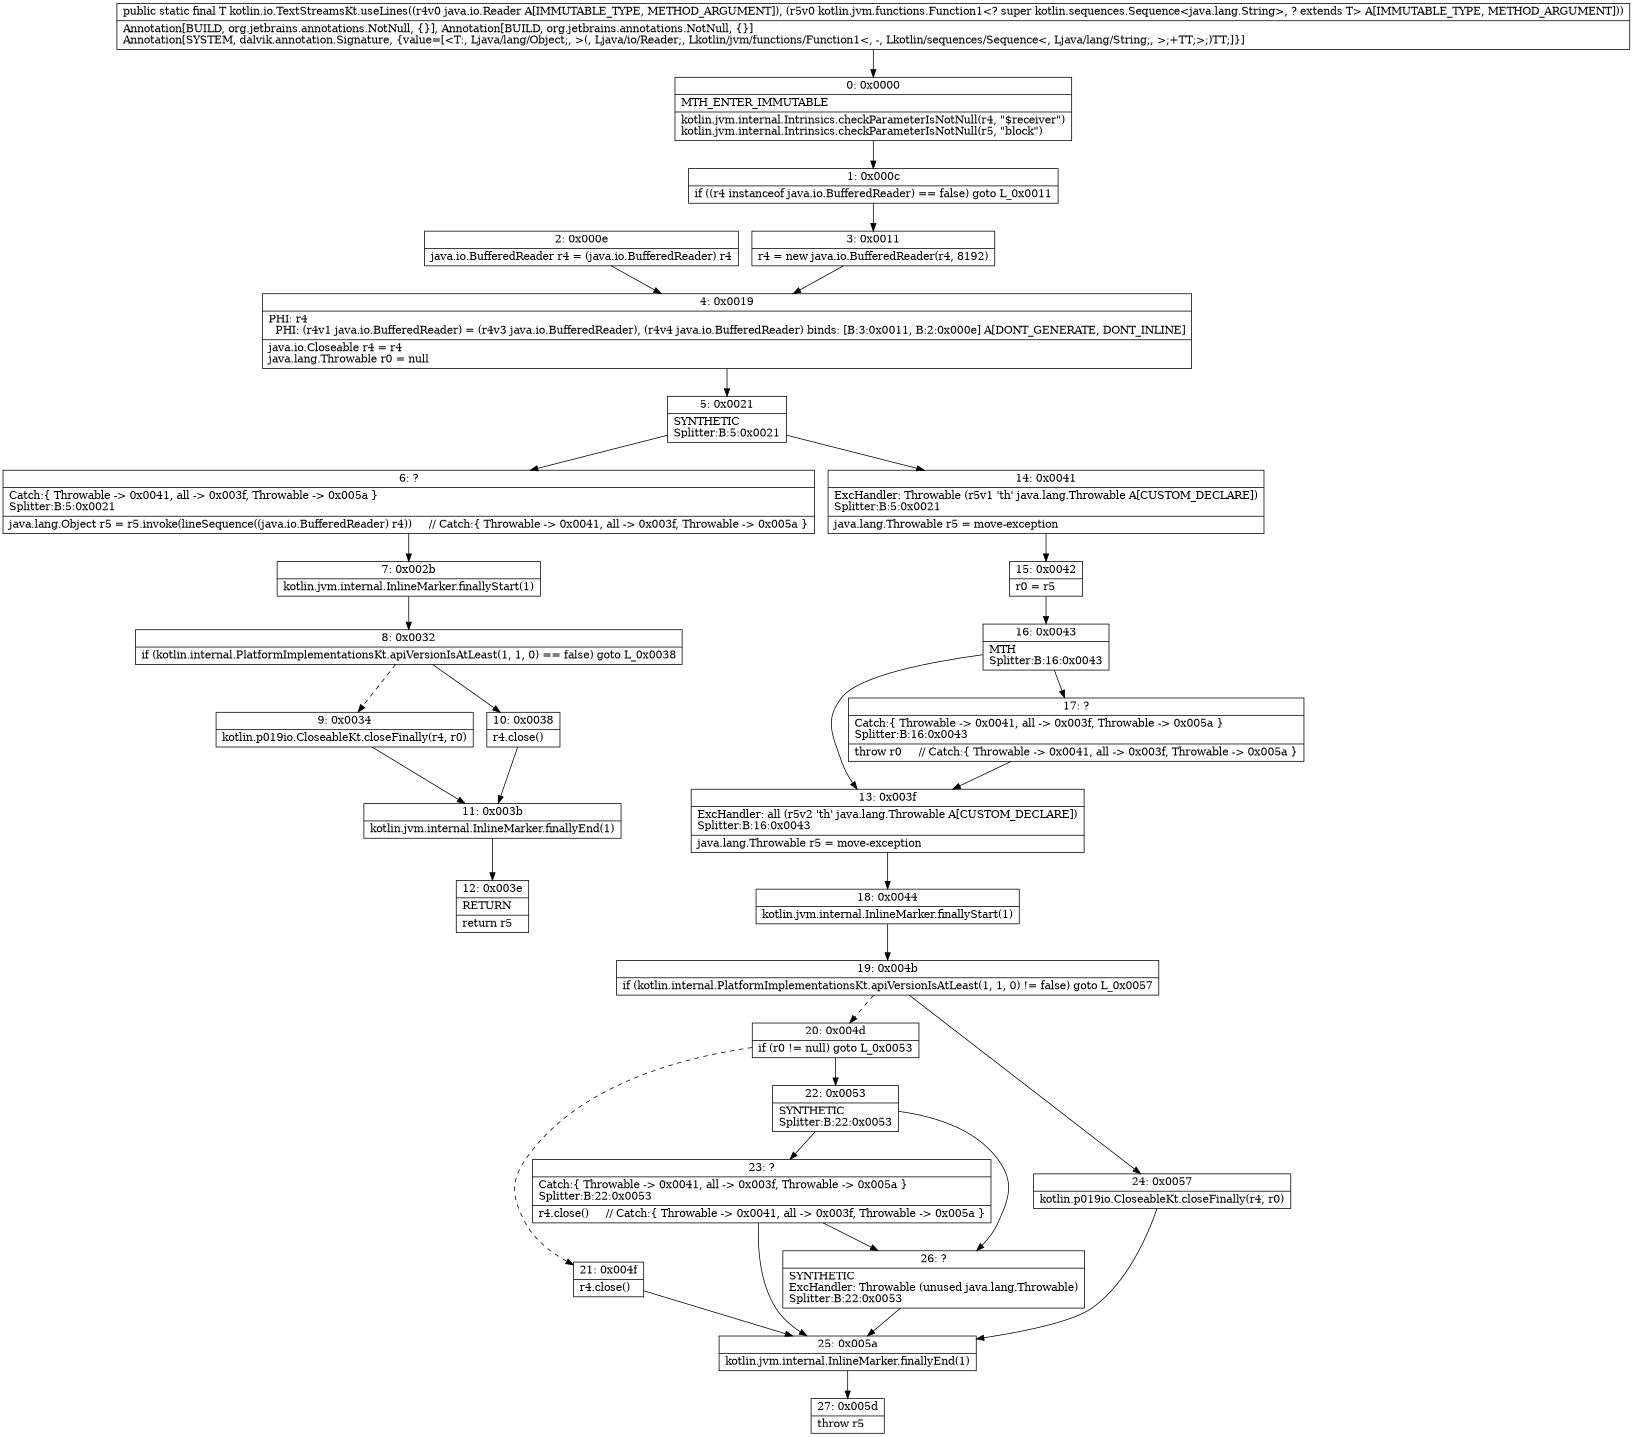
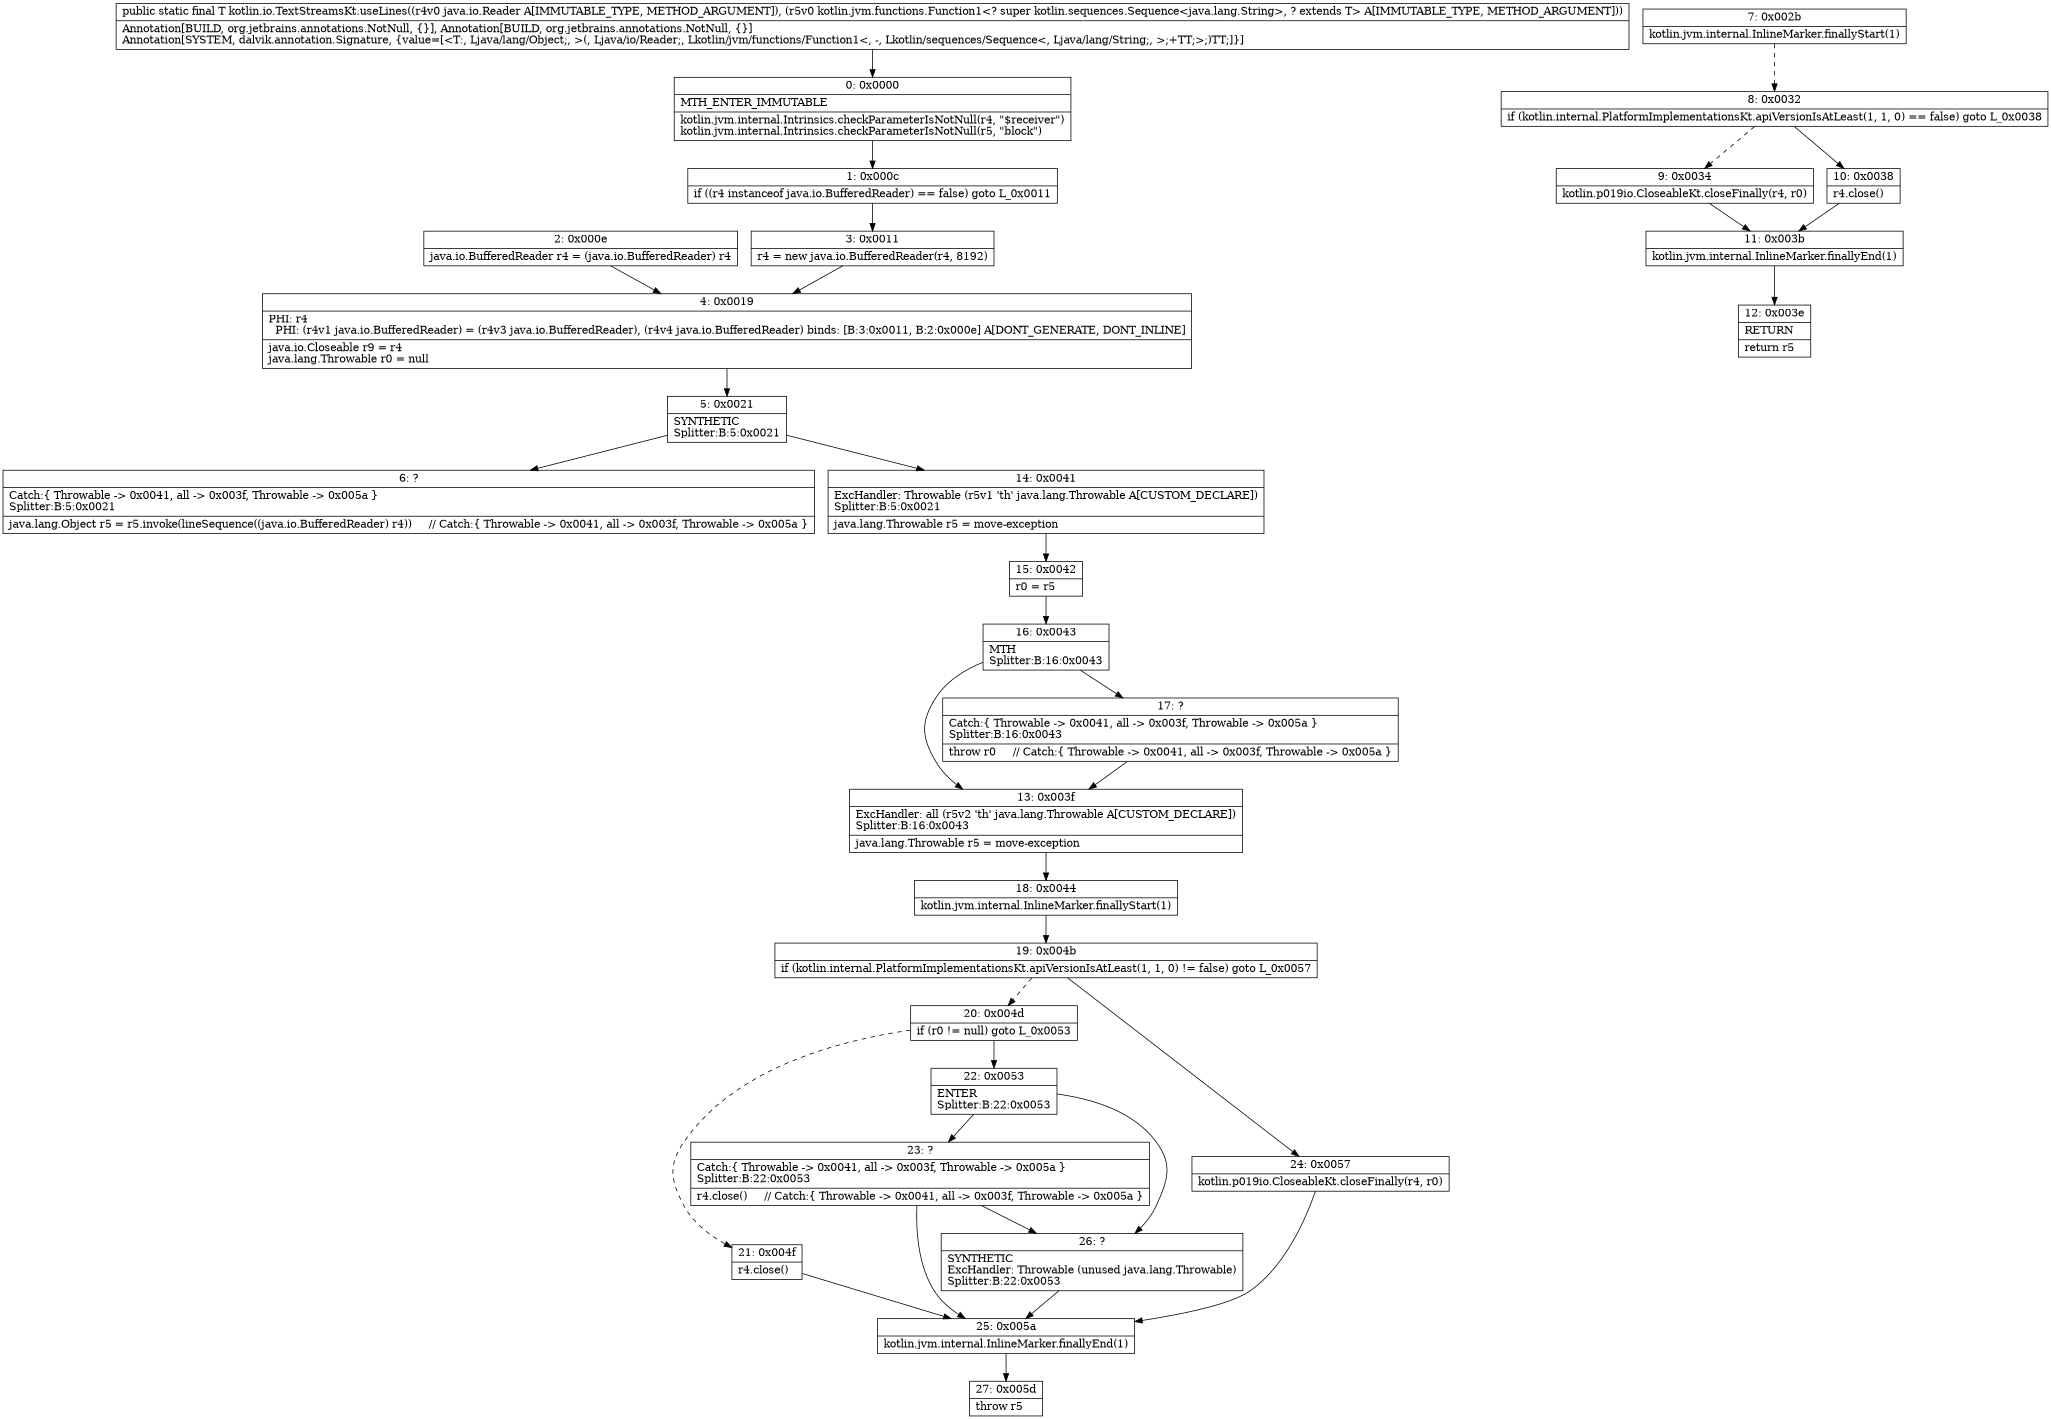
node "4: 0x0019": text "java.io.Closeable r4 = r4" -> "java.io.Closeable r9 = r4"
edge "6: ?" -> "7: 0x002b": removed
edge "7: 0x002b" -> "8: 0x0032": style solid -> dashed
node "22: 0x0053": text "SYNTHETIC" -> "ENTER"
